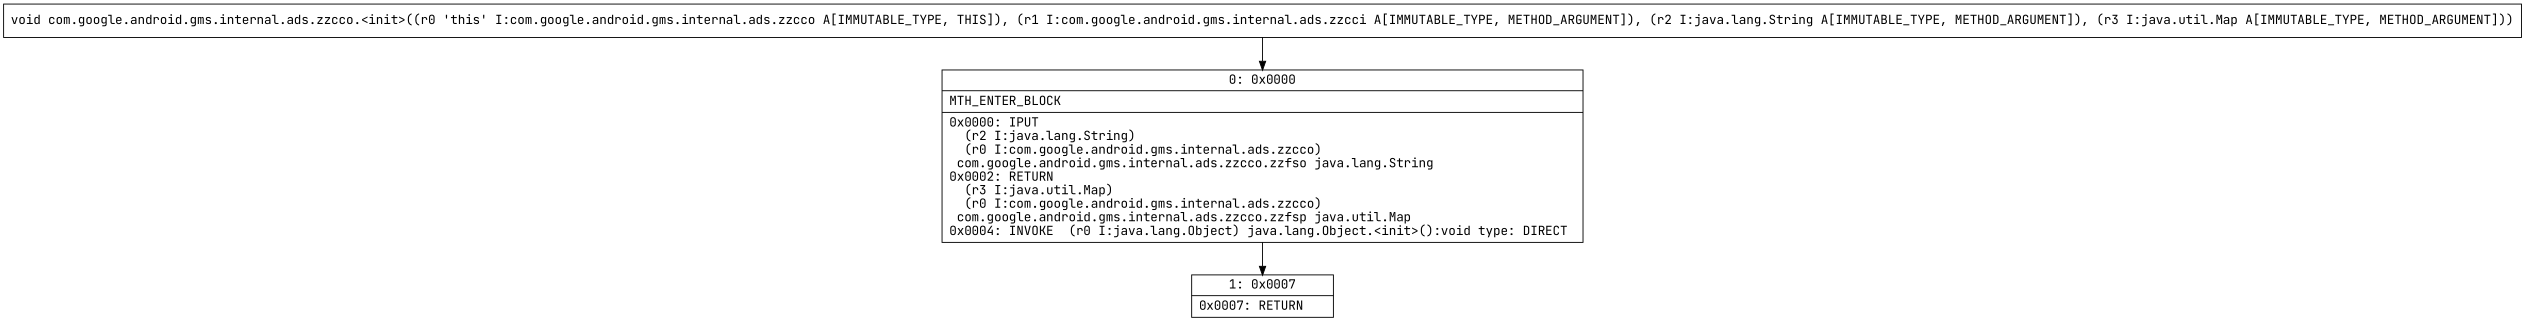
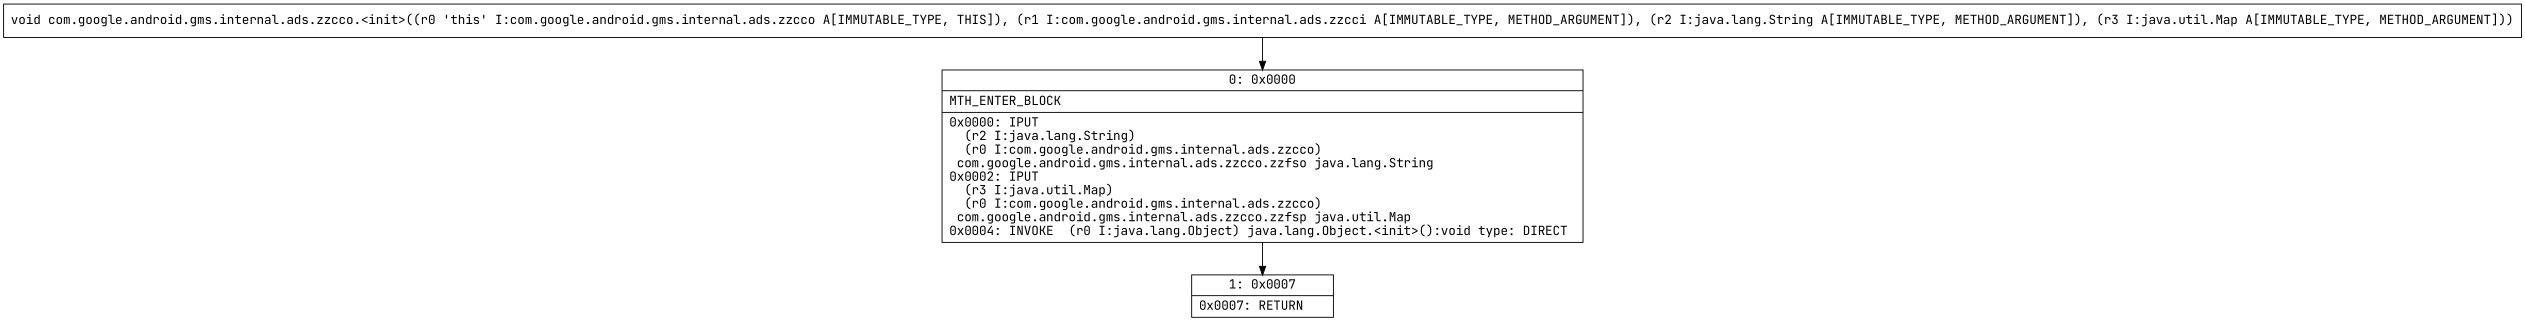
node "0: 0x0000": text "0x0002: RETURN" -> "0x0002: IPUT"
